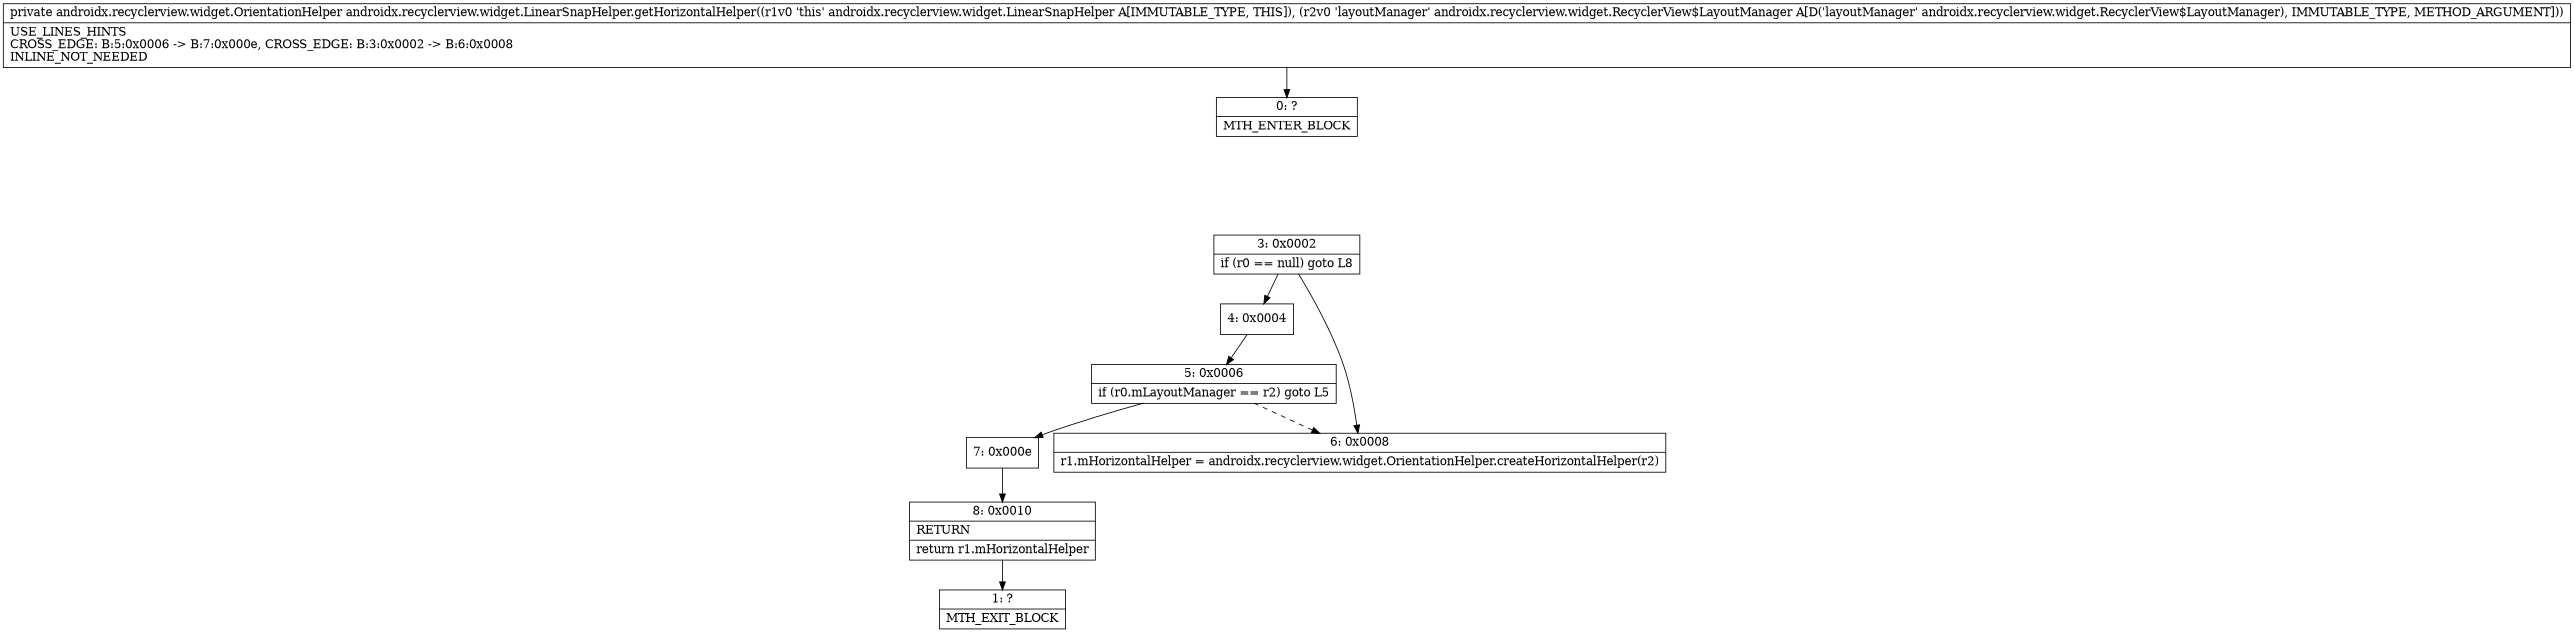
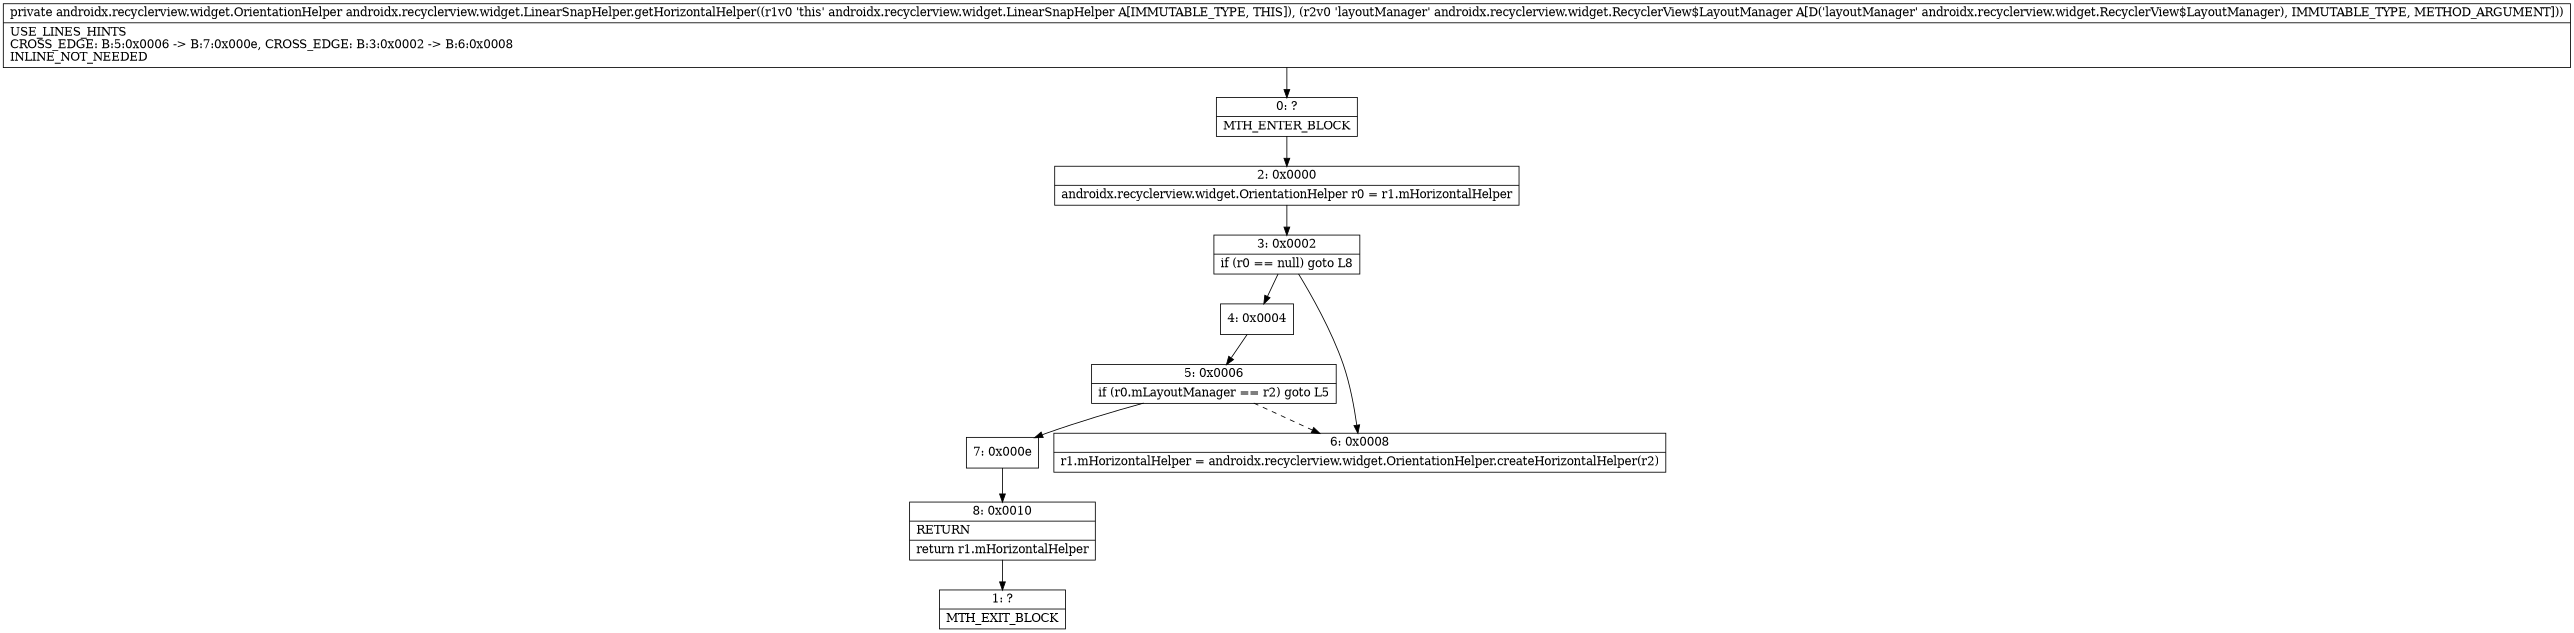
node "2: 0x0000": added
